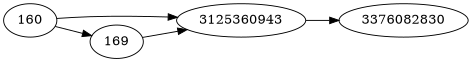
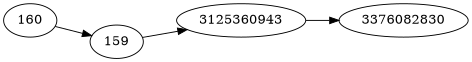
edge "160" -> "3125360943": removed
node "169": label "169" -> "159"
